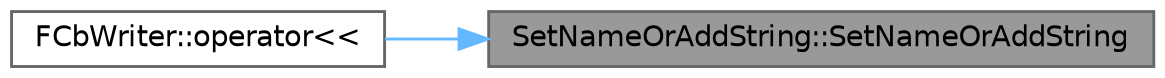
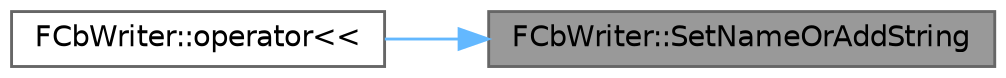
node "SetNameOrAddString::SetNameOrAddString": label "SetNameOrAddString::SetNameOrAddString" -> "FCbWriter::SetNameOrAddString"
